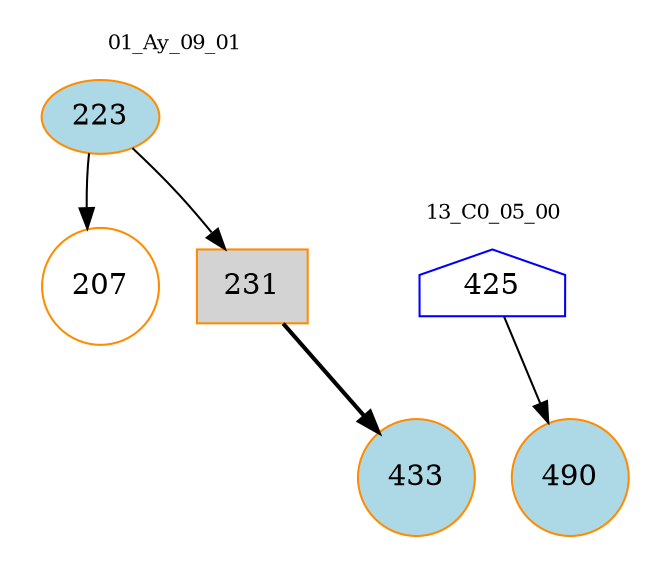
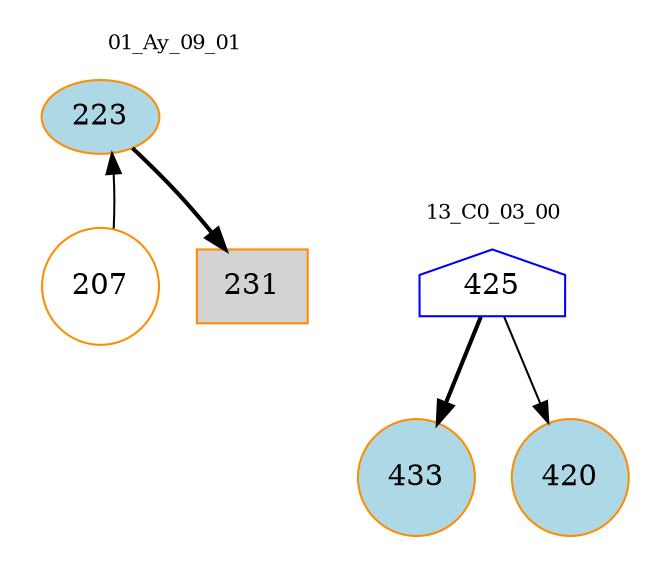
edge "223" -> "207": reversed
edge "223" -> "231": style solid -> bold
cluster "13_C0_05_00": label "13_C0_05_00" -> "13_C0_03_00"
edge "231" -> "433": now "425" -> "433"
node "490": label "490" -> "420"
